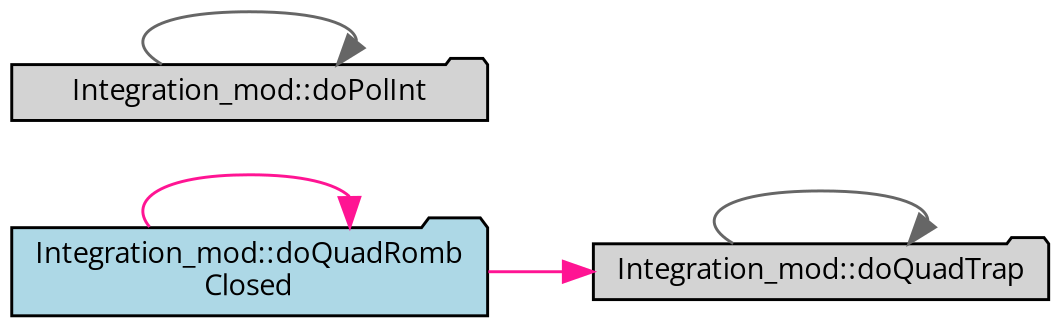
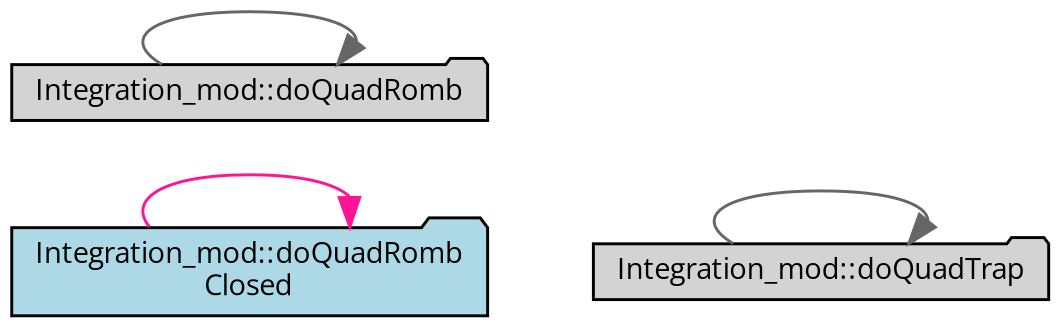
node "Integration_mod::doPolInt": label "Integration_mod::doPolInt" -> "Integration_mod::doQuadRomb"
edge "Integration_mod::doQuadRomb Closed" -> "Integration_mod::doQuadTrap": removed
